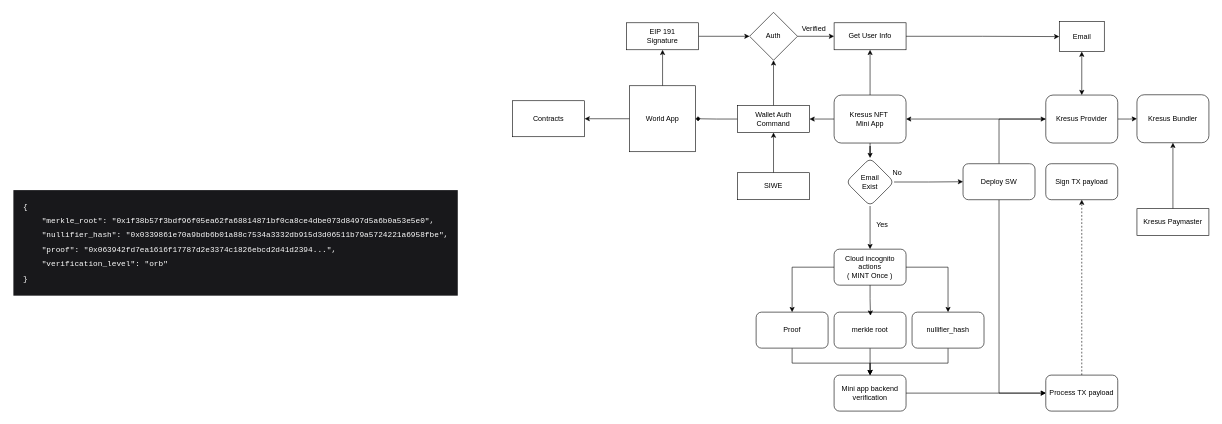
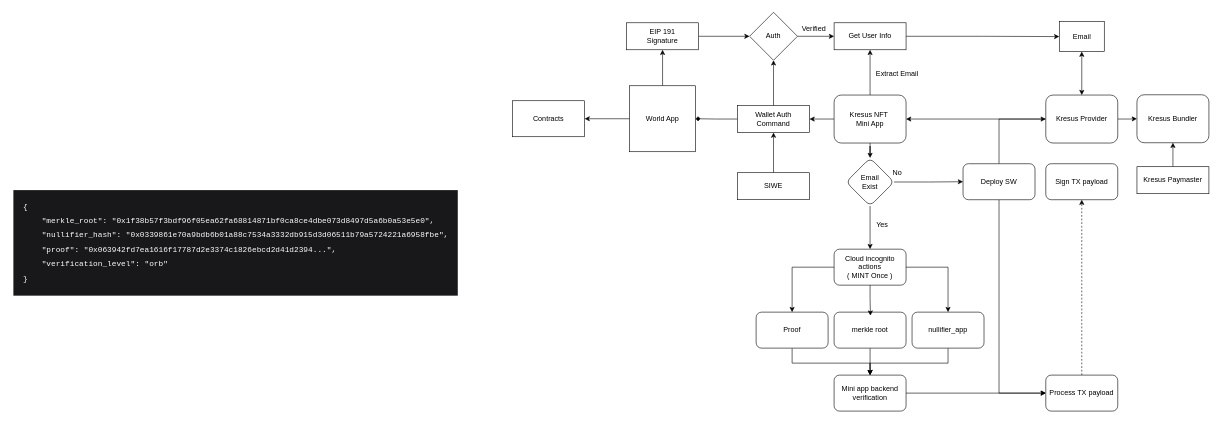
node "Extract Email": added
node "Kresus Paymaster": moved (1173, 222) -> (1173, 180)
node "nullifier_hash": label "nullifier_hash" -> "nullifier_app"
